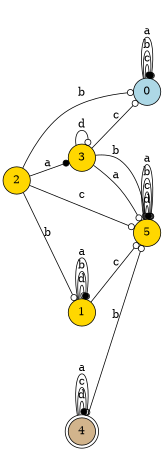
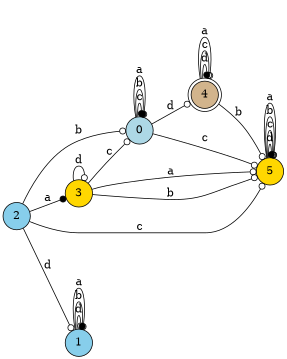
edge "0" -> "4": added, label "d"
node "2": fillcolor gold -> skyblue
edge "2" -> "1": label "b" -> "d"
edge "1" -> "5": now "0" -> "5"
node "1": fillcolor gold -> skyblue
